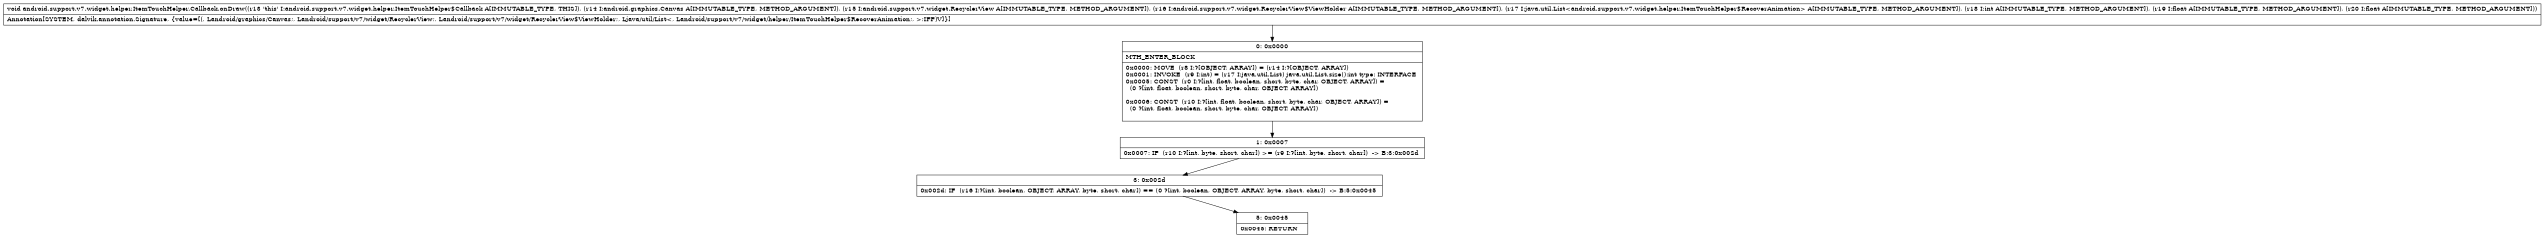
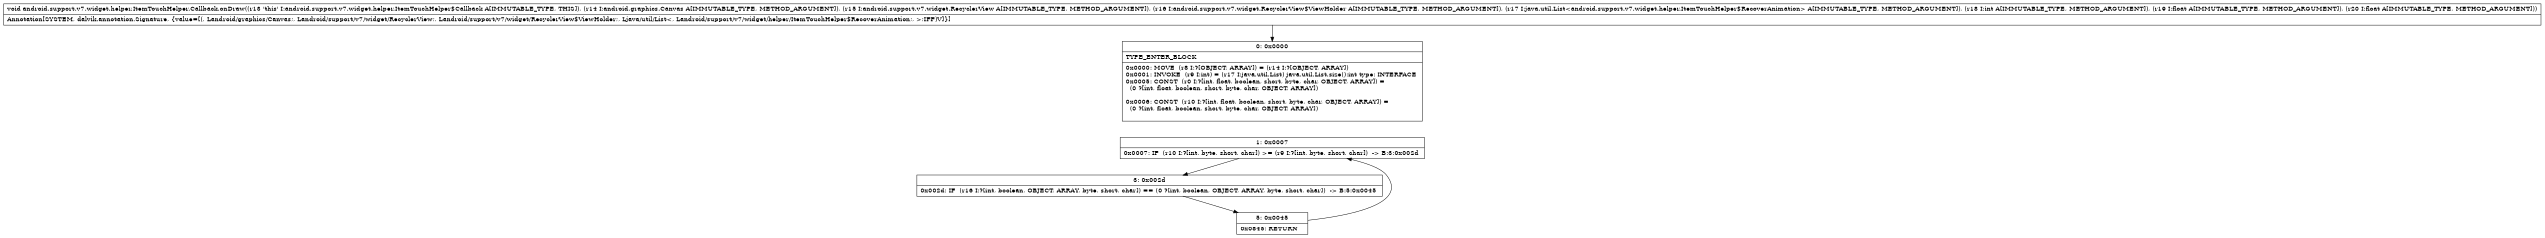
node "0: 0x0000": text "MTH_ENTER_BLOCK" -> "TYPE_ENTER_BLOCK"
edge "0: 0x0000" -> "1: 0x0007": now "5: 0x0045" -> "1: 0x0007"
node "5: 0x0045": text "0x0045: RETURN" -> "0x0845: RETURN"
